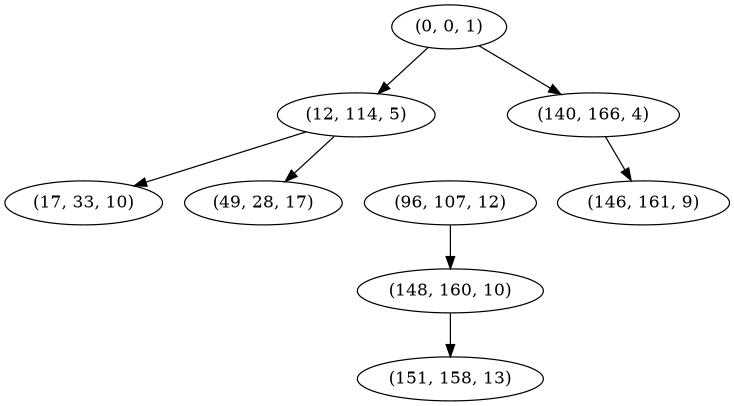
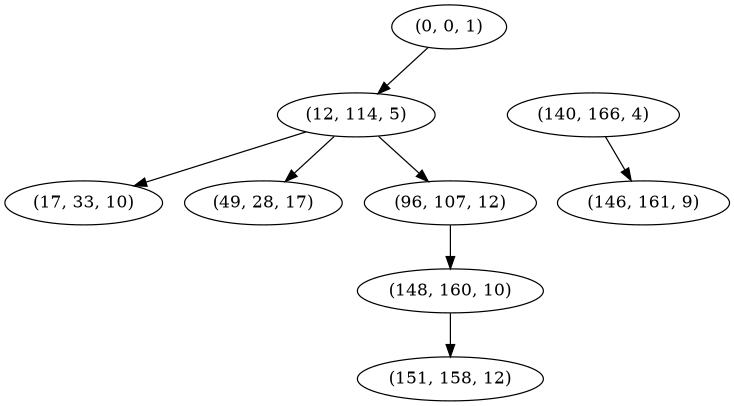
edge "(0, 0, 1)" -> "(140, 166, 4)": removed
edge "(12, 114, 5)" -> "(96, 107, 12)": added
node "(151, 158, 13)": label "(151, 158, 13)" -> "(151, 158, 12)"
